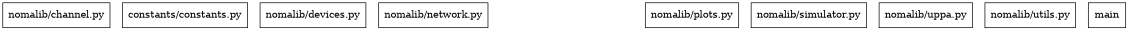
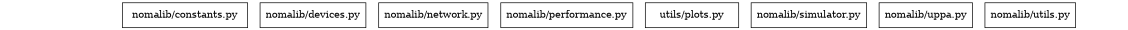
node "nomalib/channel.py": removed
node "constants/constants.py": label "constants/constants.py" -> "nomalib/constants.py"
node "nomalib/performance.py": added
node "nomalib/plots.py": label "nomalib/plots.py" -> "utils/plots.py"
node "main": removed
